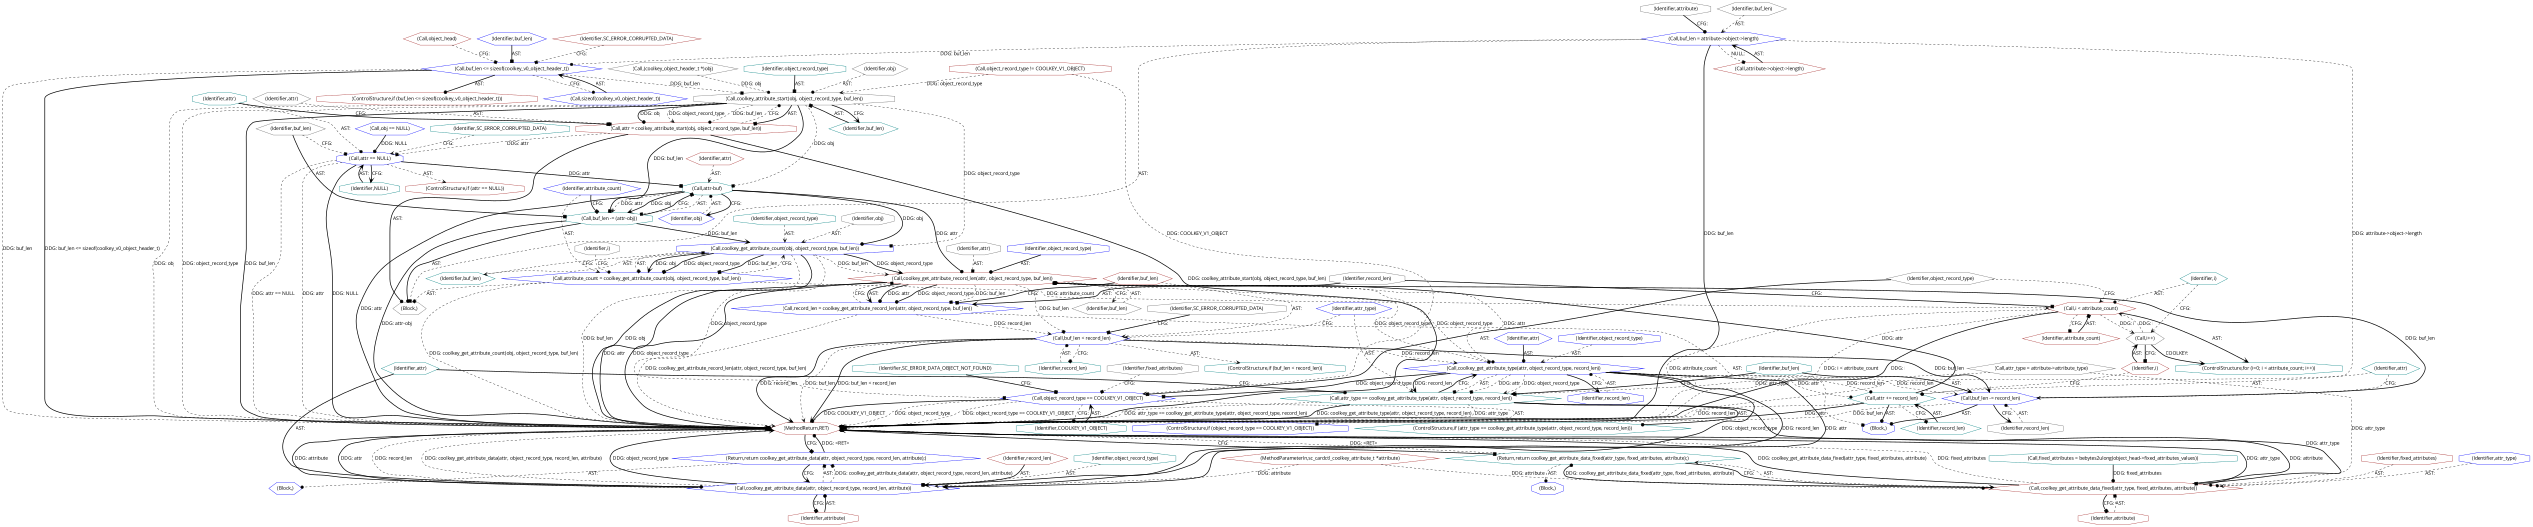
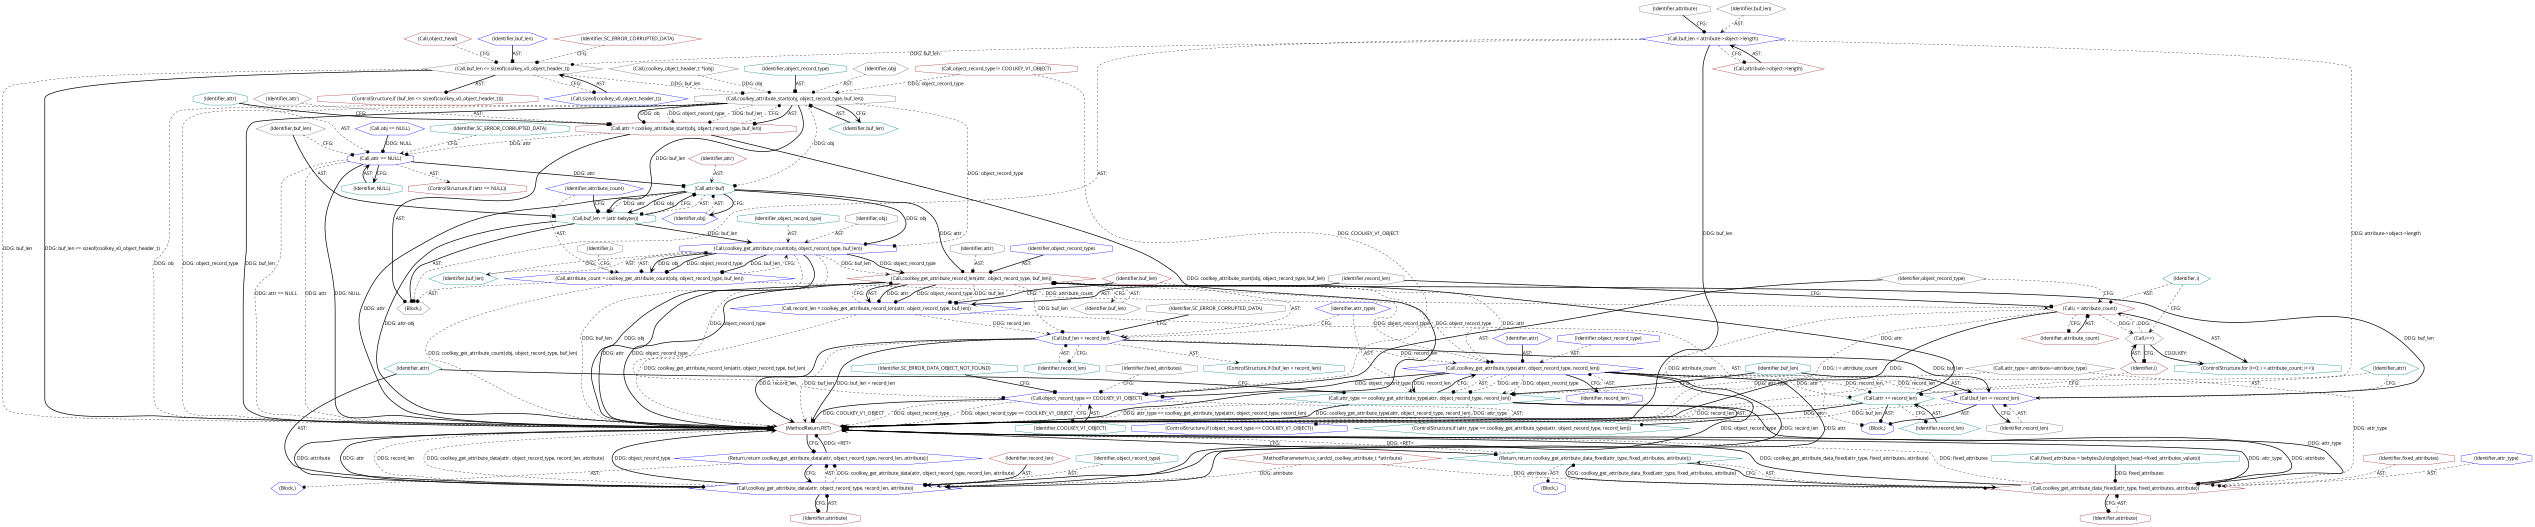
edge "(Call,buf_len = attribute->object->length)" -> "(Call,attribute->object->length)": label "NULL: " -> "CFG: "
node "(Call,buf_len <= sizeof(coolkey_v0_object_header_t))": color blue -> gray40
edge "(Call,buf_len <= sizeof(coolkey_v0_object_header_t))" -> "(Call,sizeof(coolkey_v0_object_header_t))": arrowhead dot -> box
node "(Call,buf_len -= (attr-obj))": label "(Call,buf_len -= (attr-obj))" -> "(Call,buf_len -= (attr-bebytes))"
